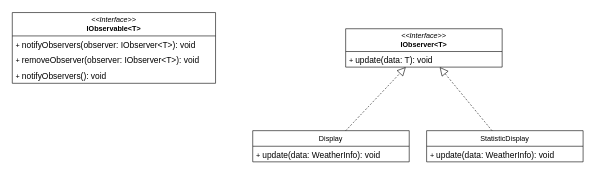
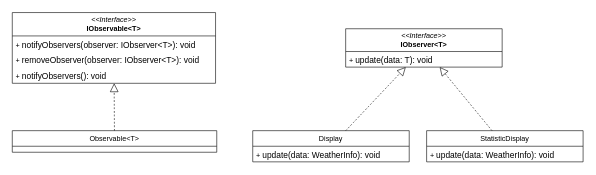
edge "Observable<T>" -> "<<Interface>> IObservable<T>": added
node "Observable<T>": added
